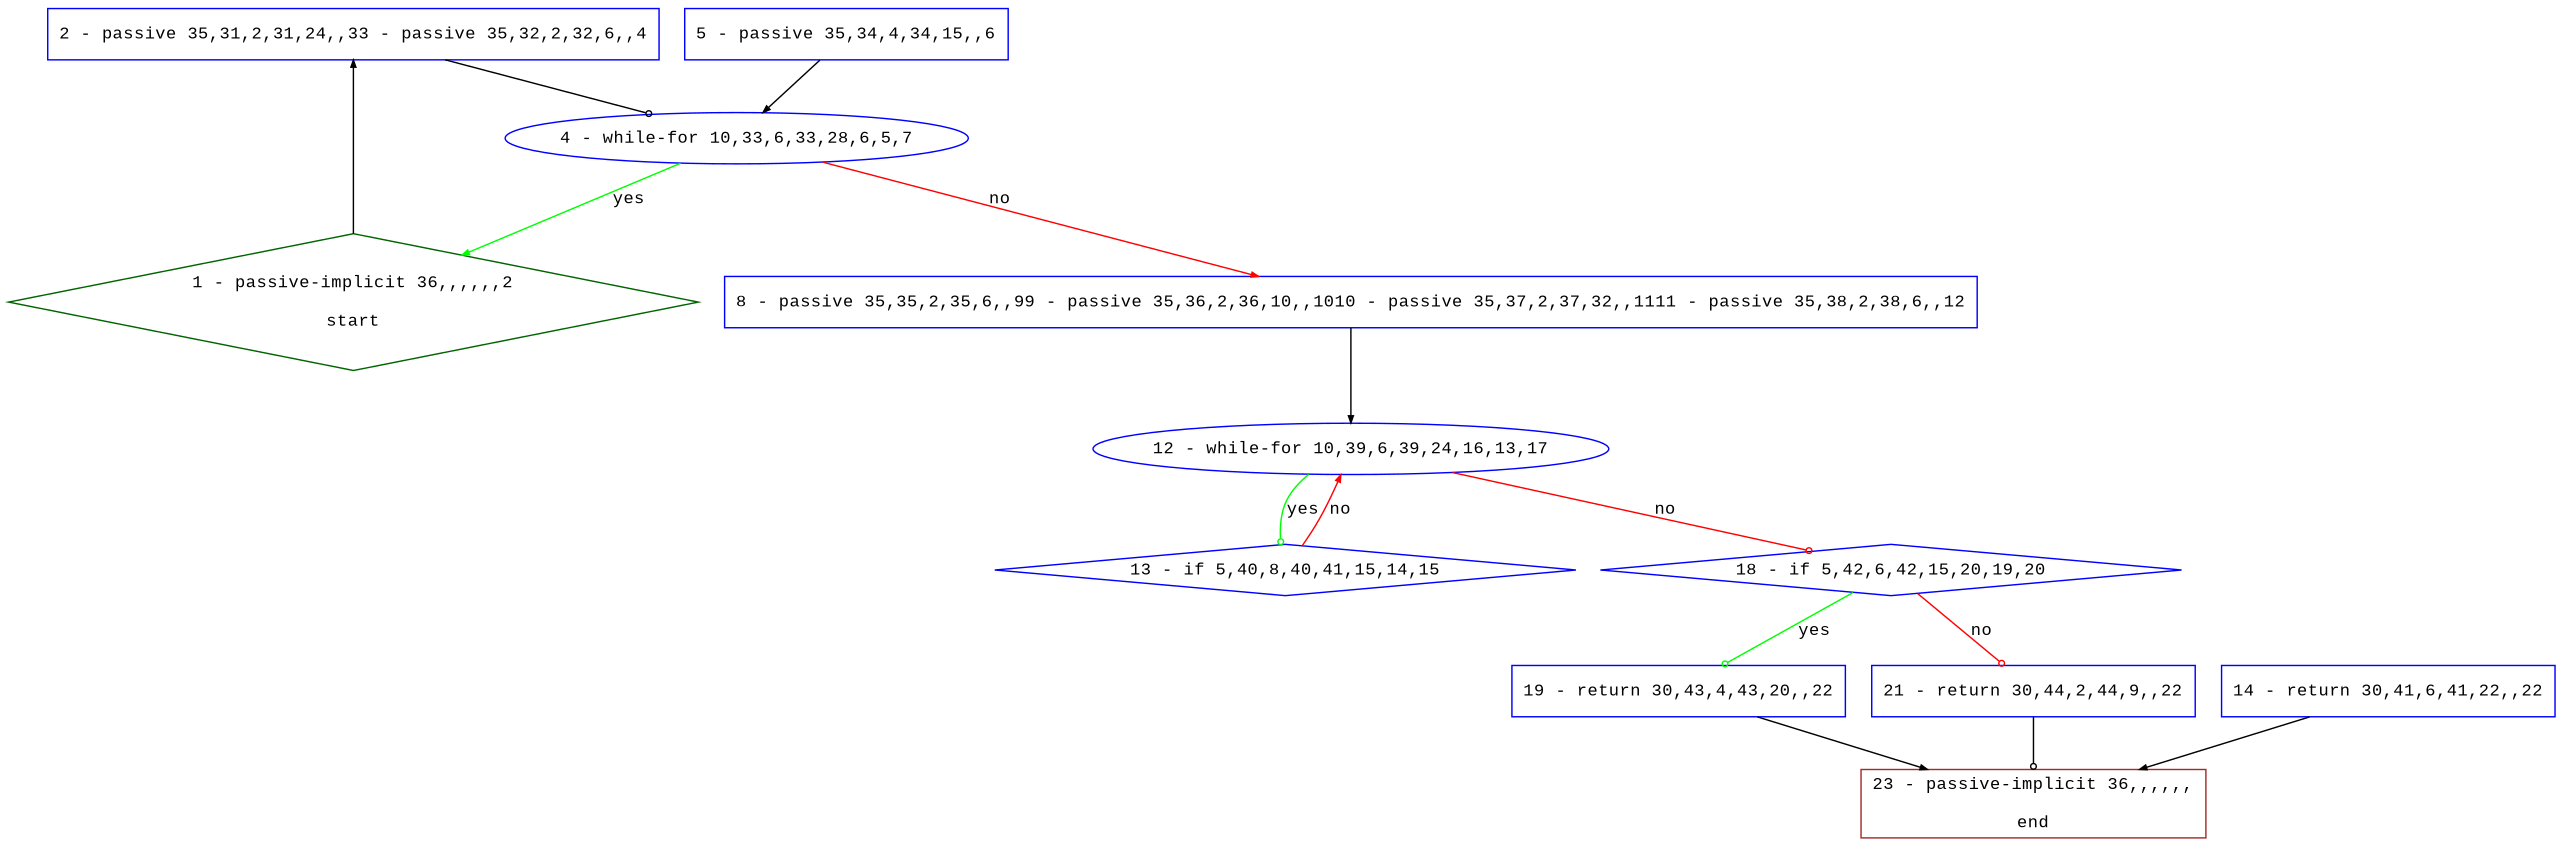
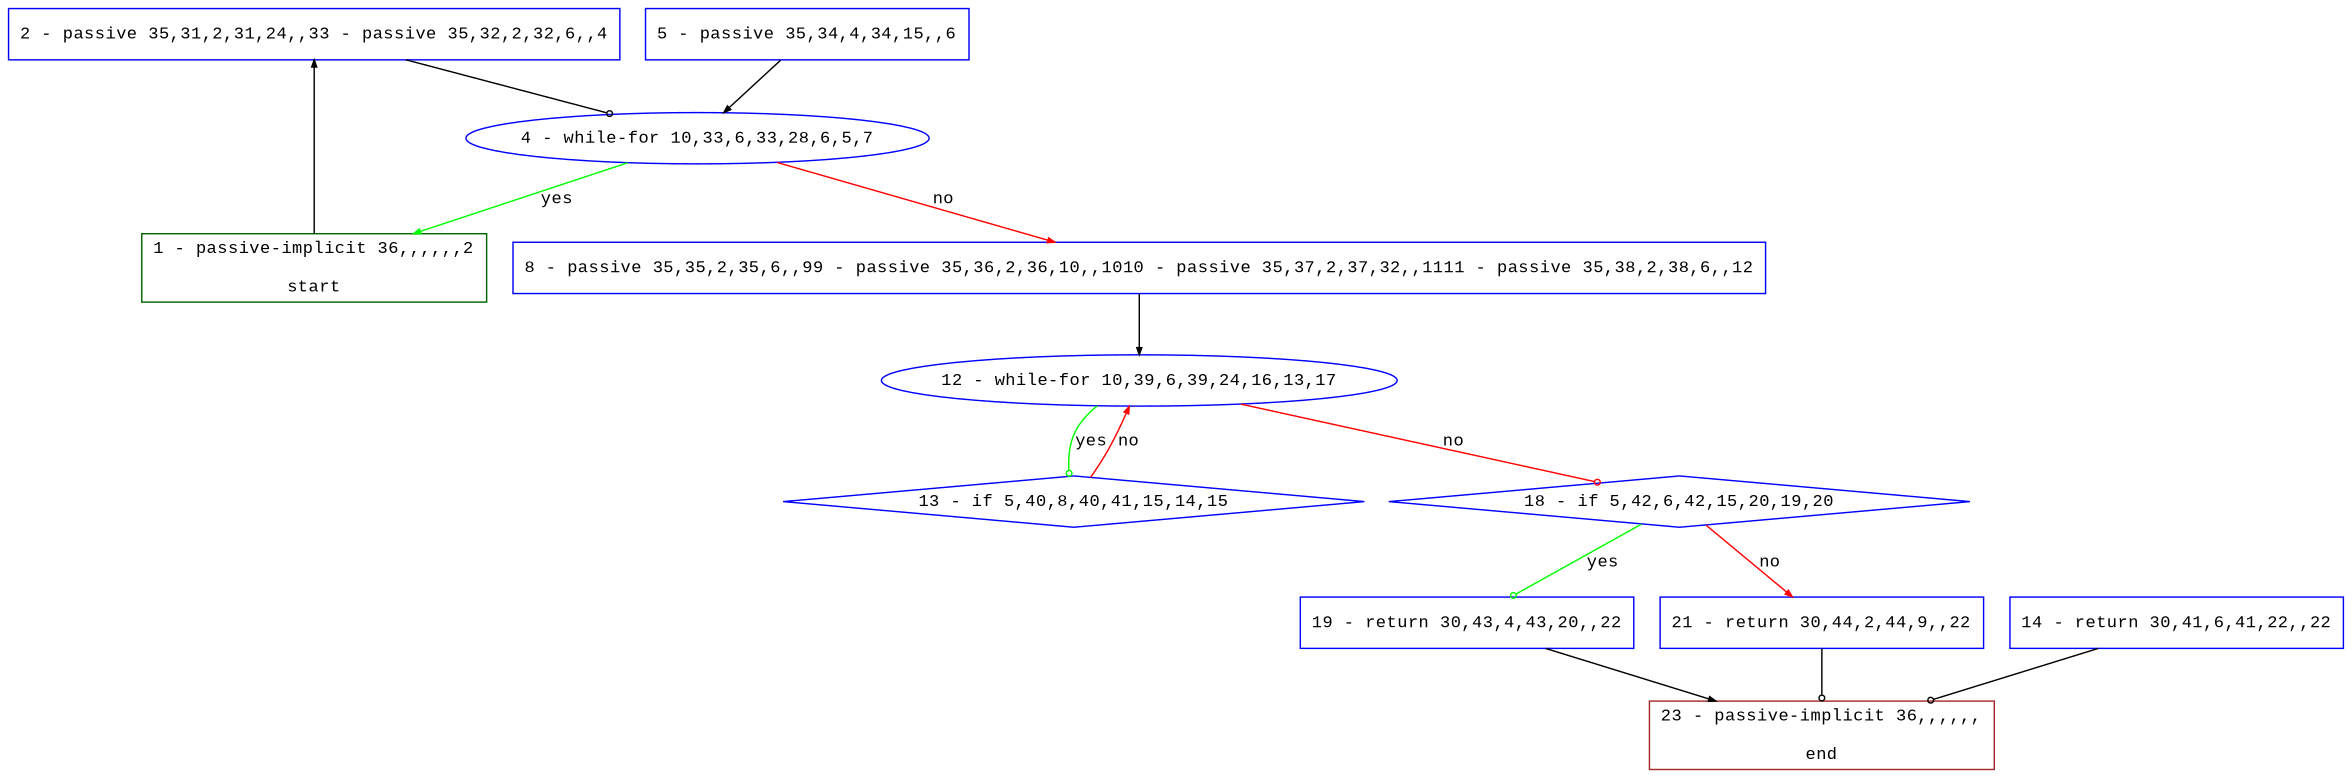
node "1 - passive-implicit 36,,,,,,2 start": shape diamond -> box
edge "18 - if 5,42,6,42,15,20,19,20" -> "21 - return 30,44,2,44,9,,22": arrowhead odot -> normal
edge "14 - return 30,41,6,41,22,,22" -> "23 - passive-implicit 36,,,,,, end": arrowhead normal -> odot
